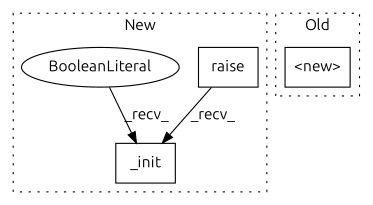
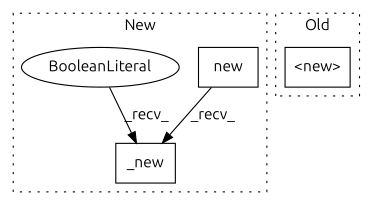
node "raise": label "raise" -> "new"
node "_init": label "_init" -> "_new"
